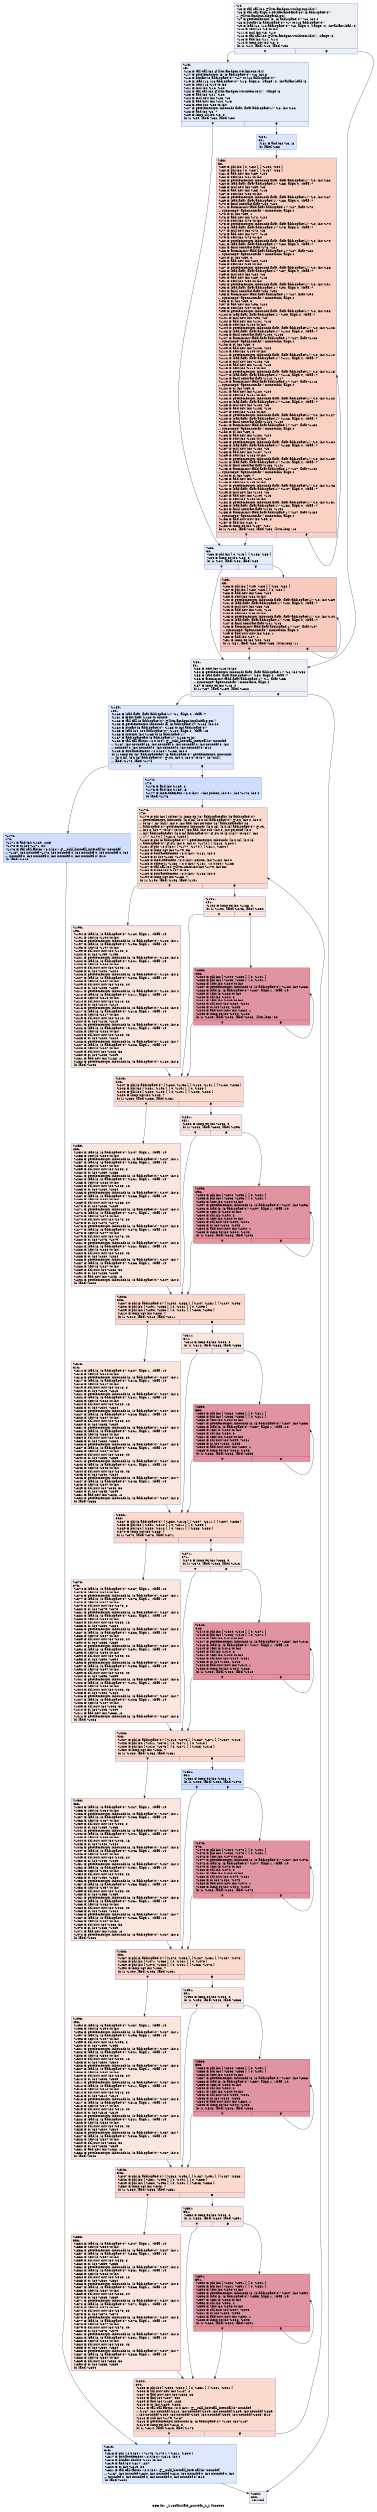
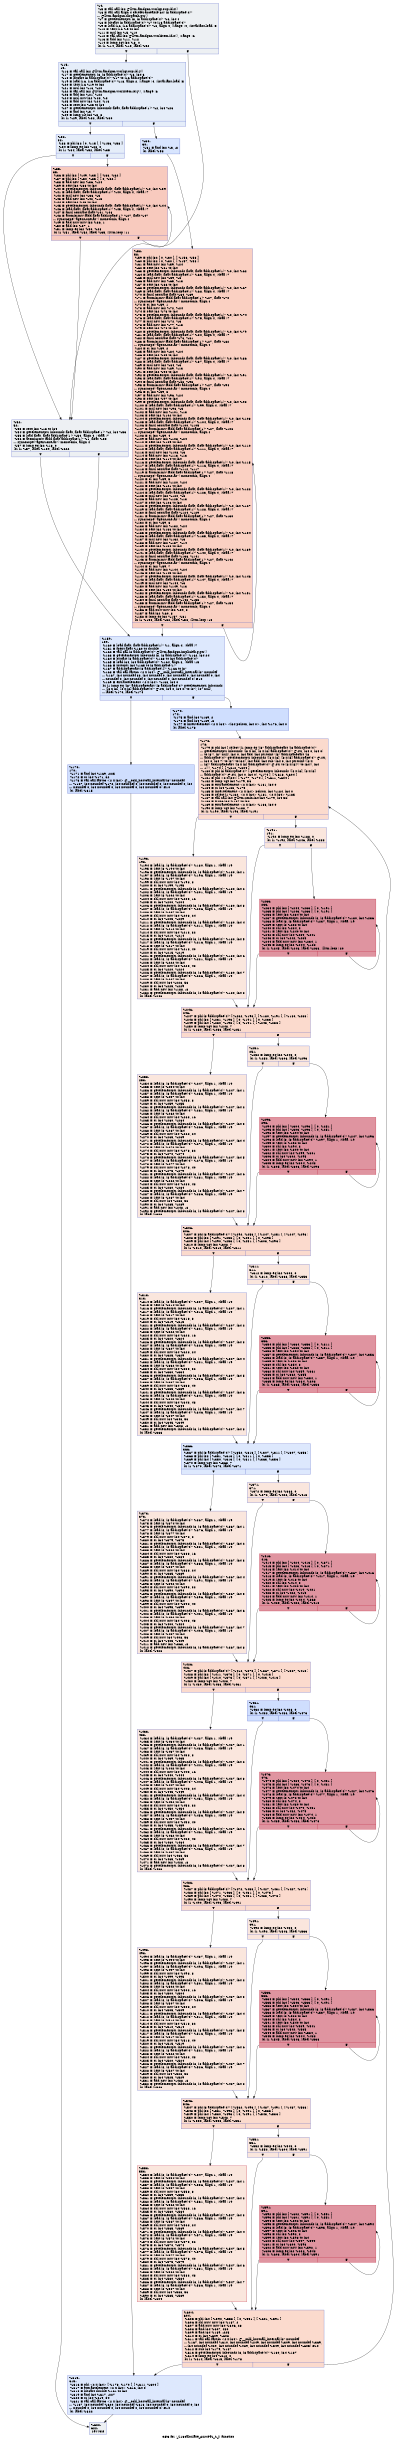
edge "%58:" -> "%32:": now "%58:" -> "%159:"
node "%193:": text "%191 = zext i8 %194 to i64" -> "%195 = zext i8 %194 to i64"
node "%366:": fillcolor #f7ac8e70 -> #b2ccfb70
